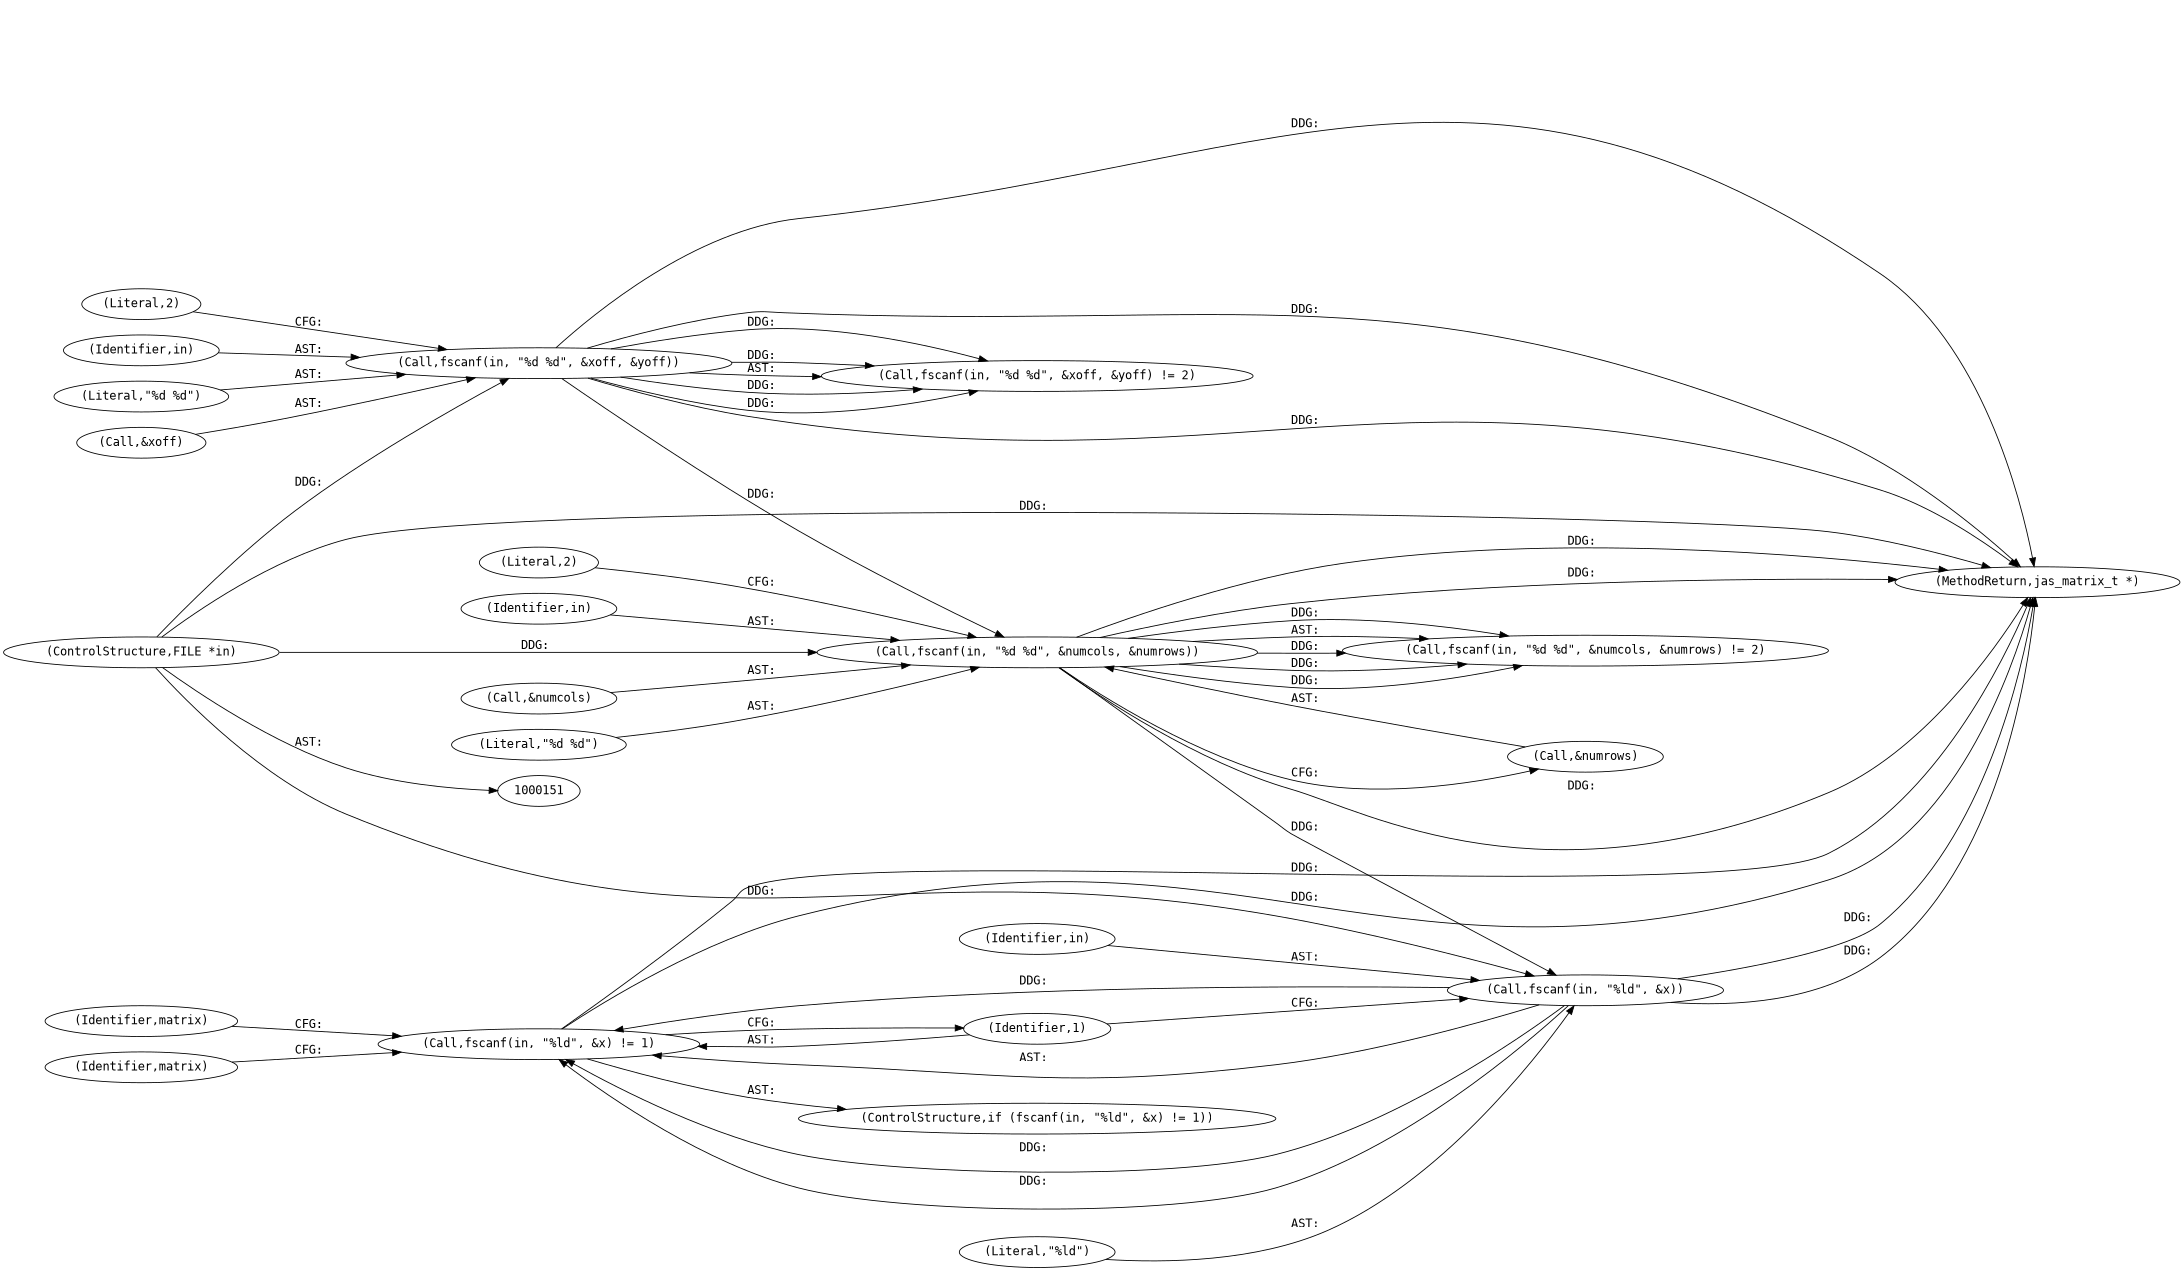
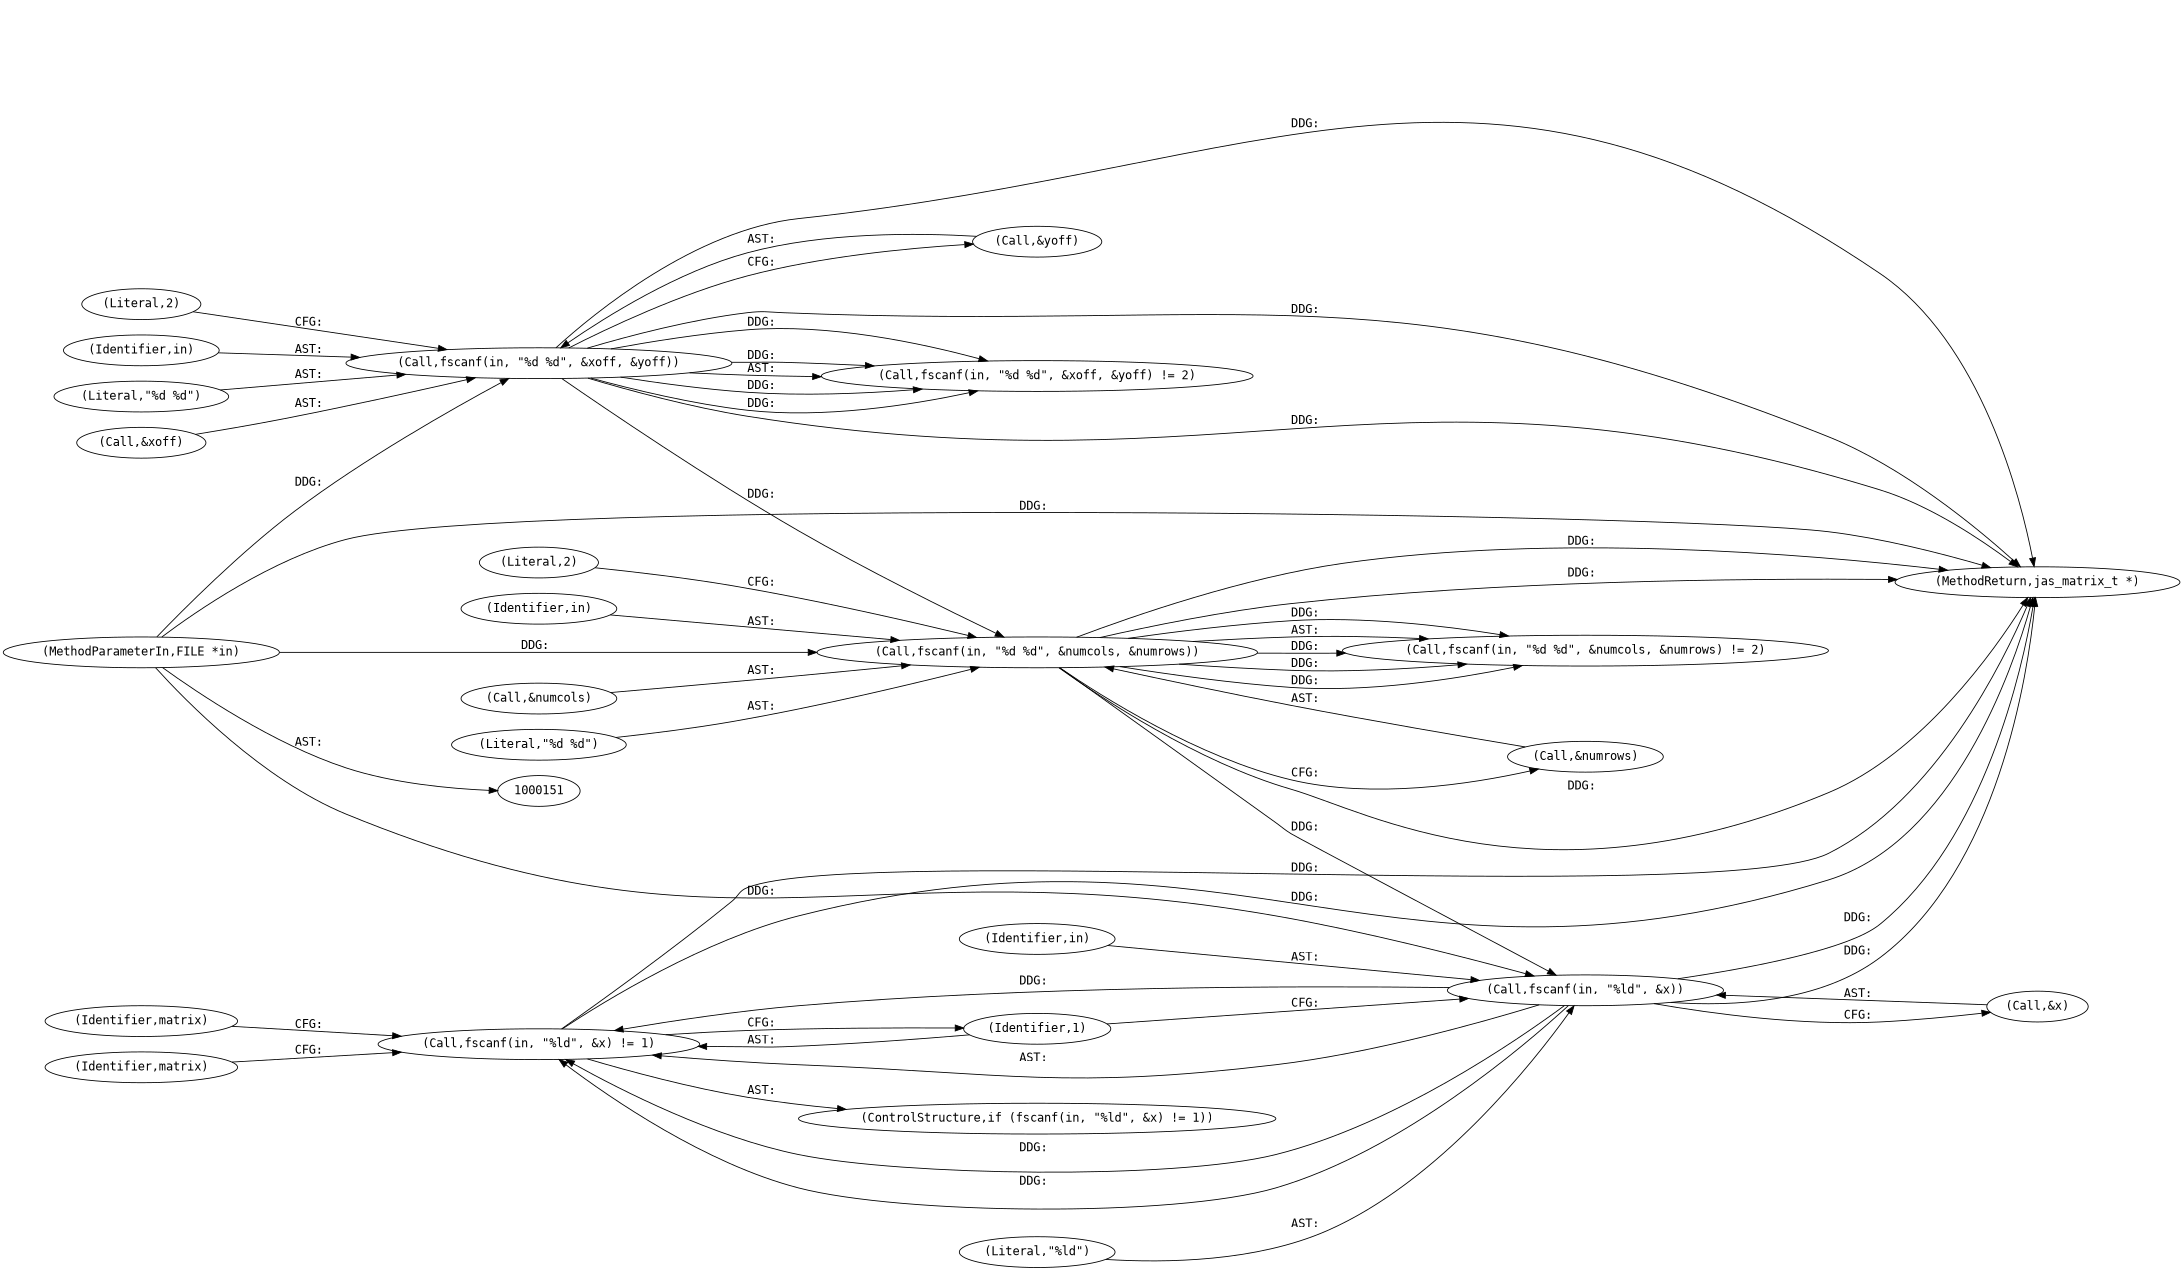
node "(Call,&yoff)": added
node "(ControlStructure,FILE *in)": label "(ControlStructure,FILE *in)" -> "(MethodParameterIn,FILE *in)"
node "(Call,&x)": added
